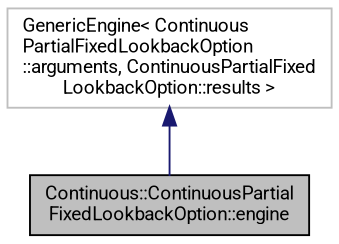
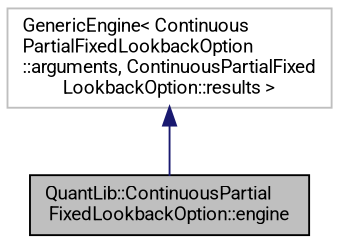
node "Continuous::ContinuousPartial FixedLookbackOption::engine": label "Continuous::ContinuousPartial FixedLookbackOption::engine" -> "QuantLib::ContinuousPartial FixedLookbackOption::engine"
